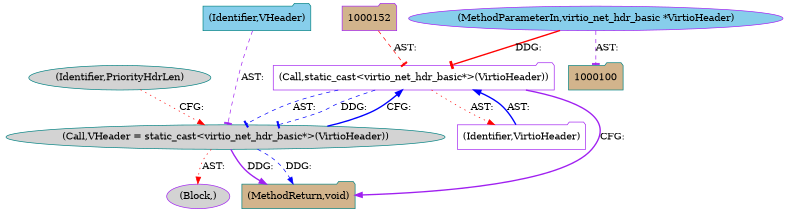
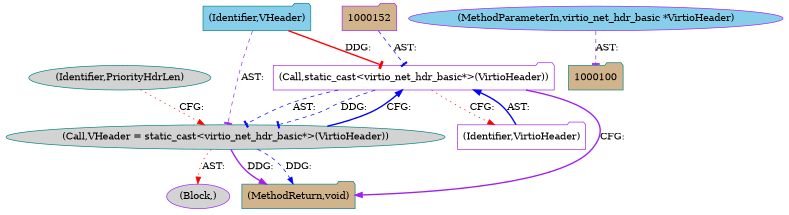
edge "1000152" -> "(Call,static_cast<virtio_net_hdr_basic*>(VirtioHeader))": color red -> blue
edge "(MethodParameterIn,virtio_net_hdr_basic *VirtioHeader)" -> "(Call,static_cast<virtio_net_hdr_basic*>(VirtioHeader))": now "(Identifier,VHeader)" -> "(Call,static_cast<virtio_net_hdr_basic*>(VirtioHeader))"
edge "(Call,static_cast<virtio_net_hdr_basic*>(VirtioHeader))" -> "(Identifier,VirtioHeader)": label "AST: " -> "CFG: "
